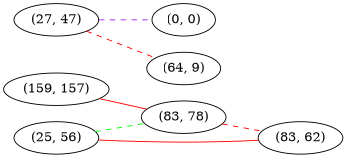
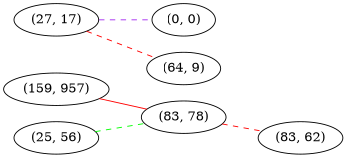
node "(27, 47)": label "(27, 47)" -> "(27, 17)"
node "(159, 157)": label "(159, 157)" -> "(159, 957)"
edge "(25, 56)" -- "(83, 62)": removed
